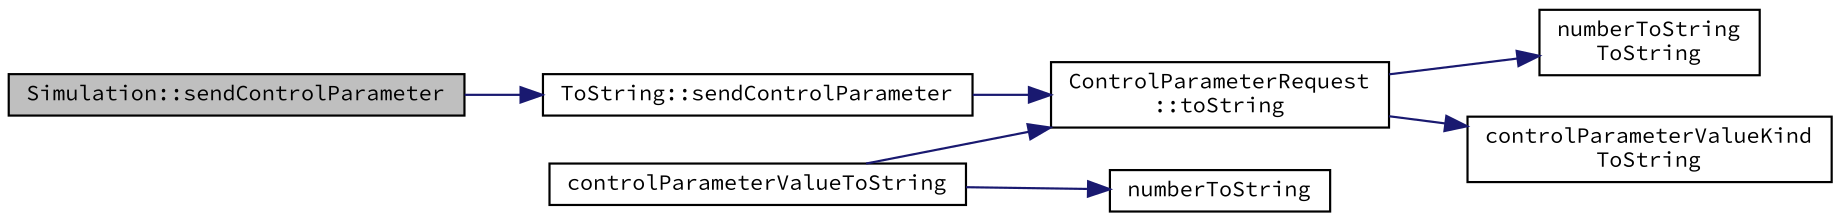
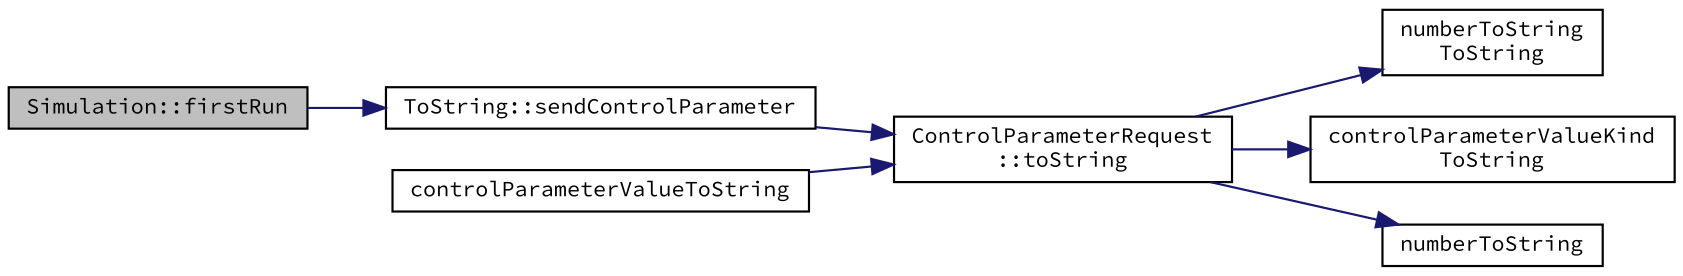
node "Simulation::sendControlParameter": label "Simulation::sendControlParameter" -> "Simulation::firstRun"
edge "controlParameterValueToString" -> "numberToString": now "ControlParameterRequest ::toString" -> "numberToString"
